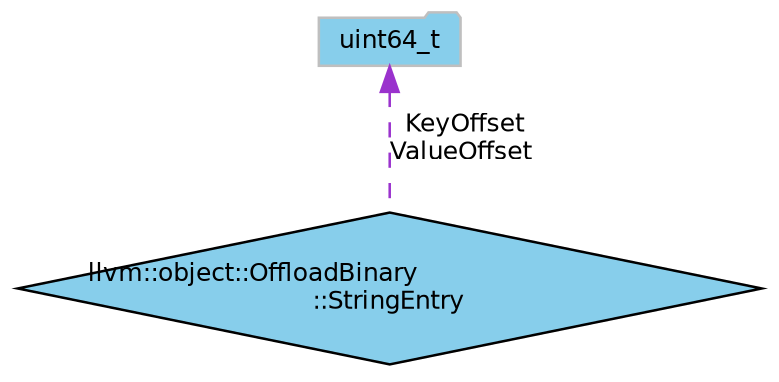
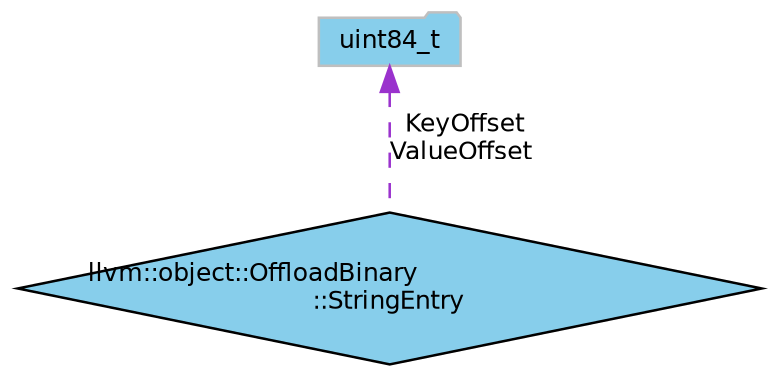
node "uint64_t": label "uint64_t" -> "uint84_t"
